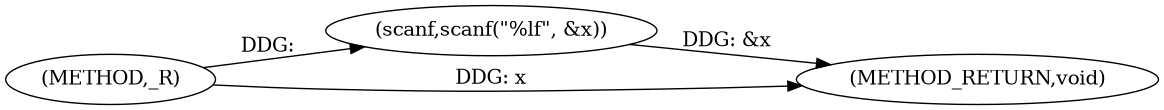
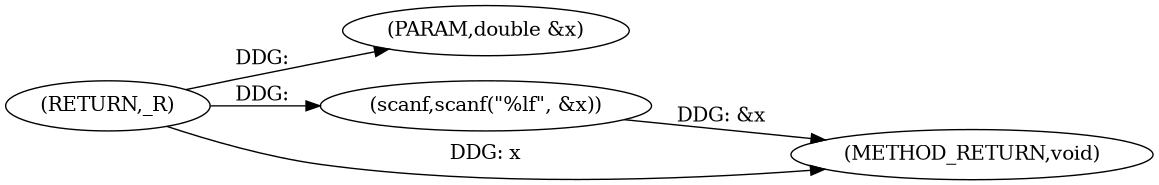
node "(PARAM,double &x)": added
node "(METHOD,_R)": label "(METHOD,_R)" -> "(RETURN,_R)"
